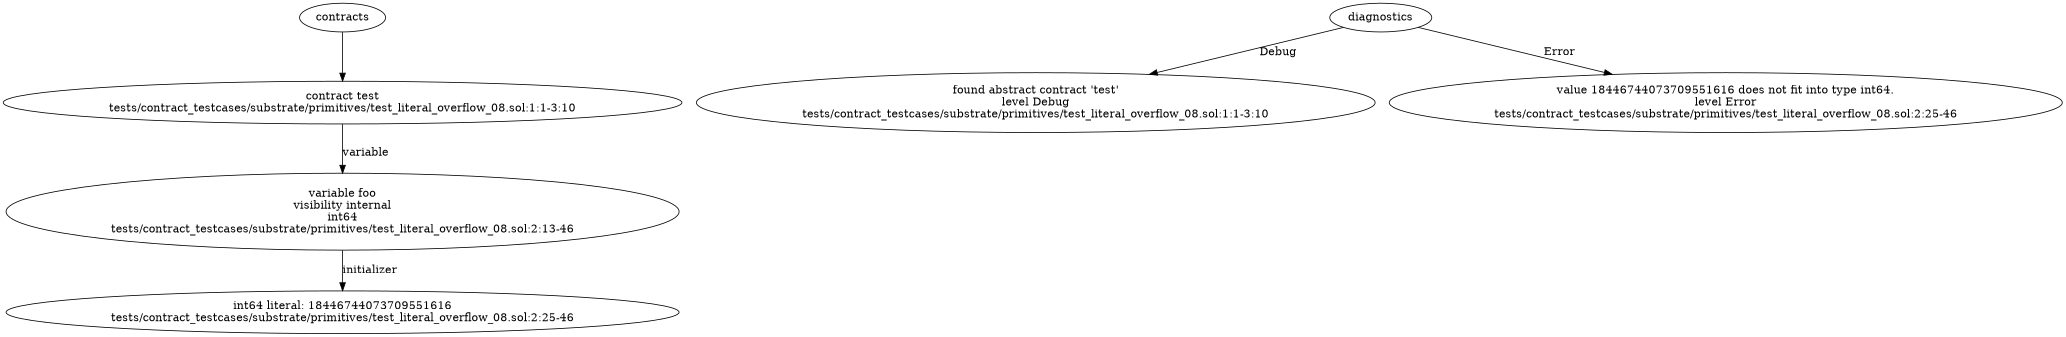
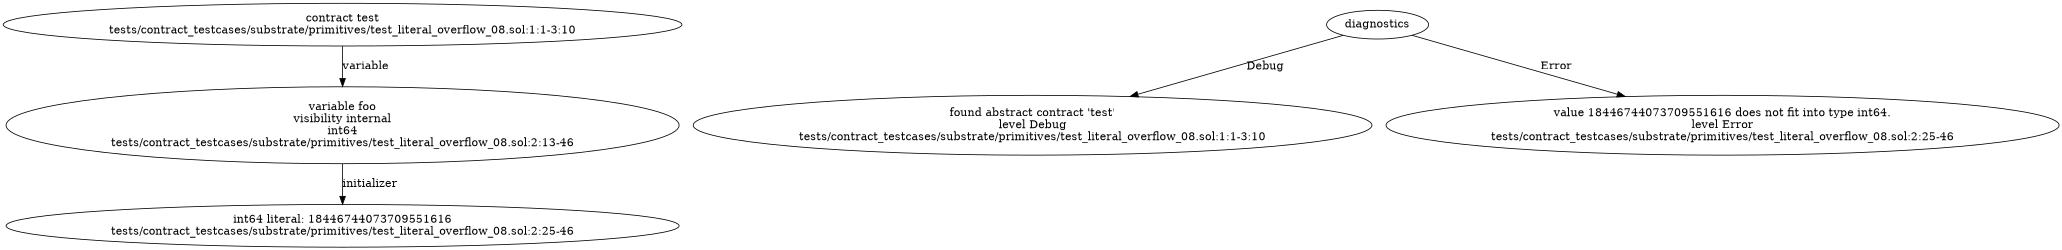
node "contracts": removed
